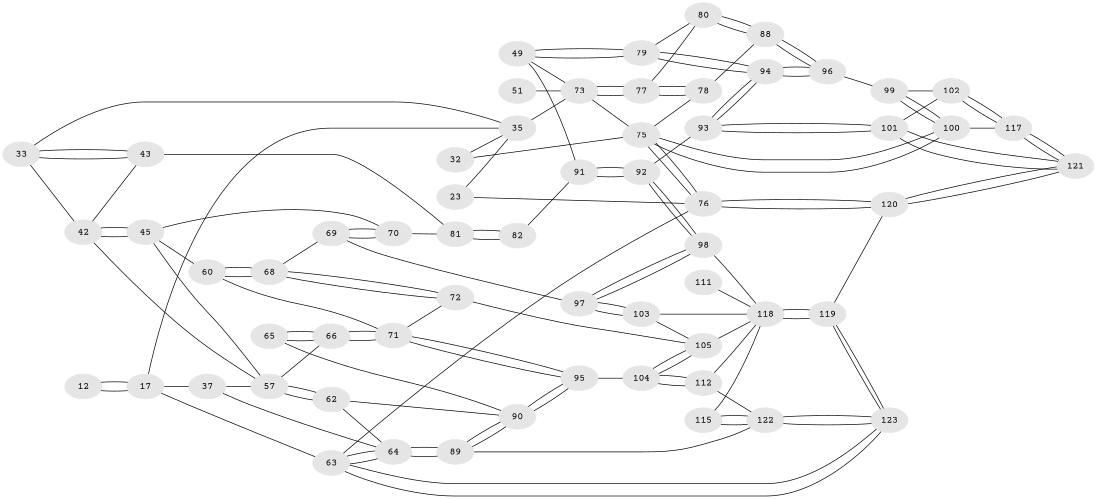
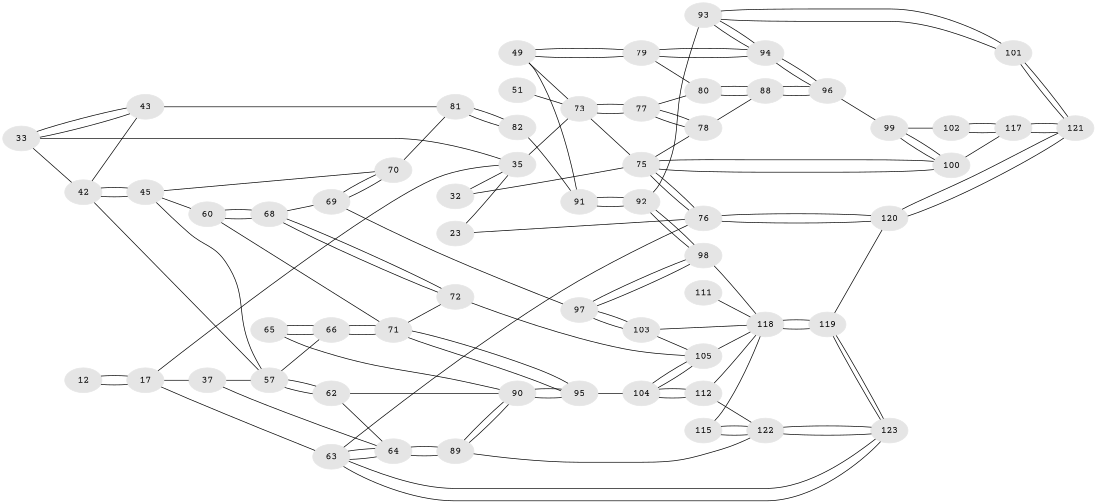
edge "102" -- "101": removed
